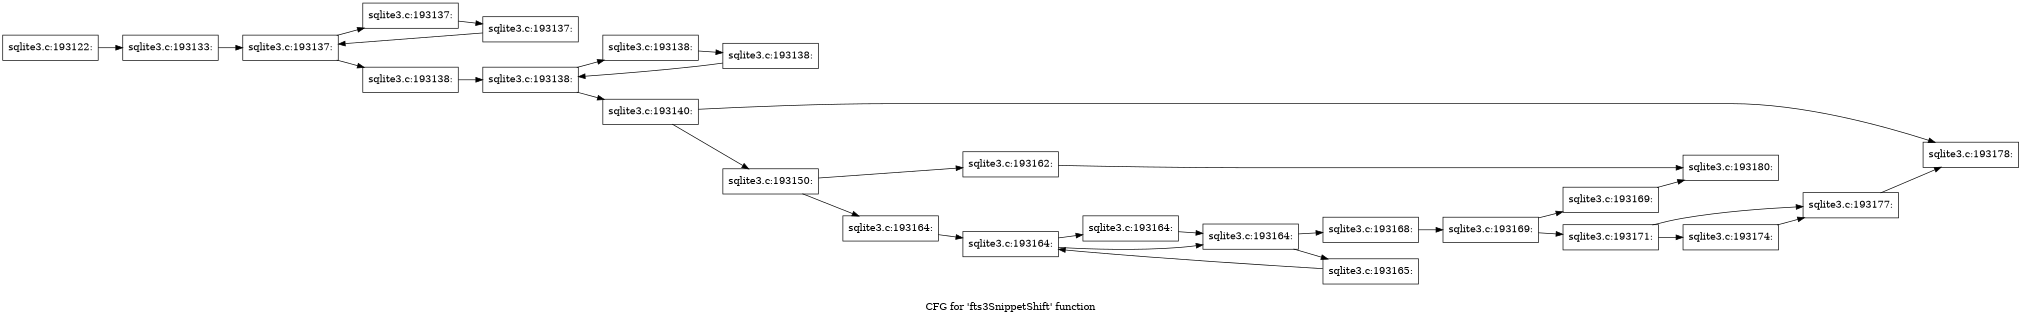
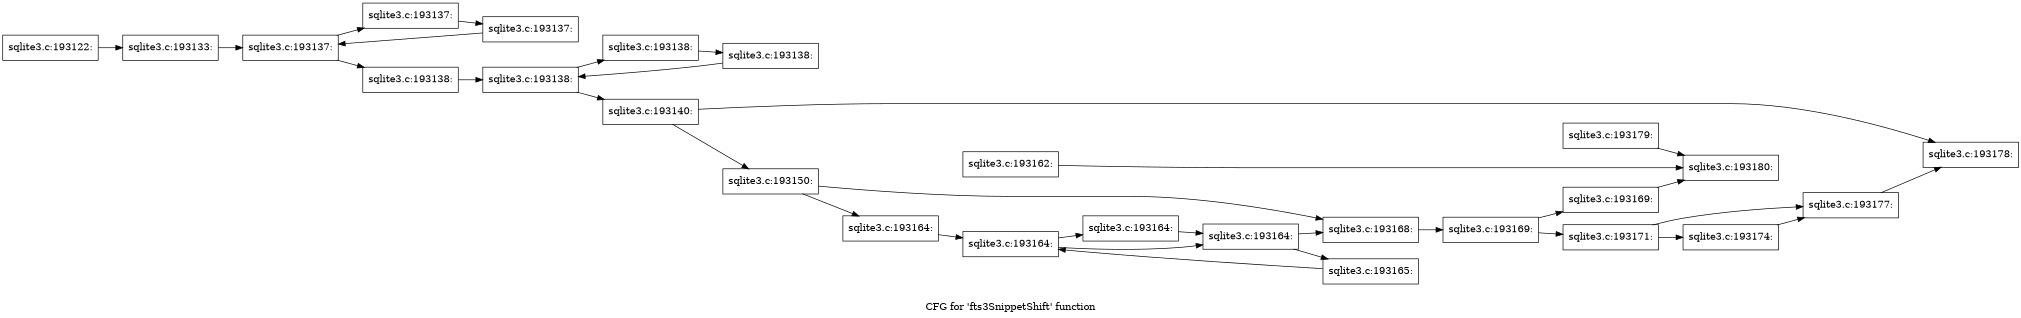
node "sqlite3.c:193179:": added
edge "sqlite3.c:193150:" -> "sqlite3.c:193162:": now "sqlite3.c:193150:" -> "sqlite3.c:193168:"
